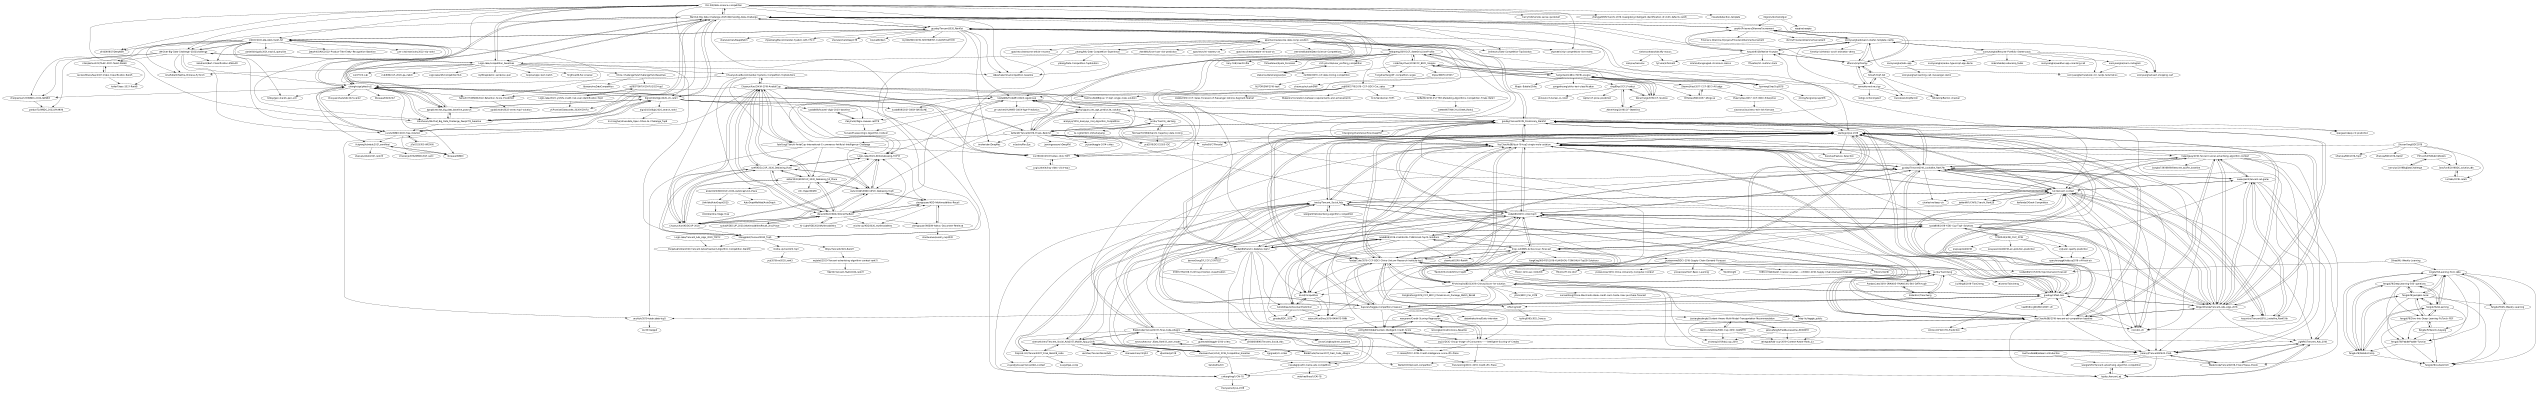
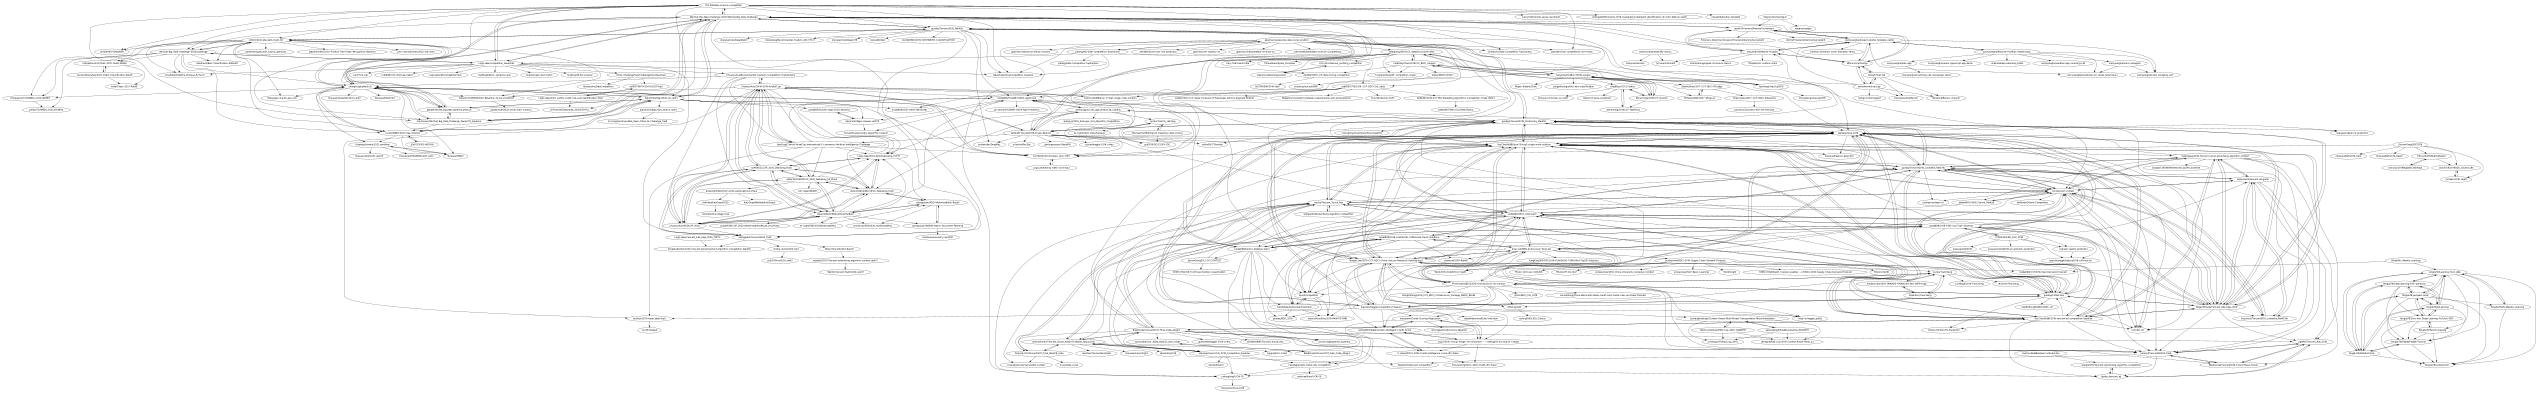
edge "luoda888/tianchi-diabetes-top12" -> "YouChouNoBB/ijcai-18-top2-single-mole-solution": now "demonSong/DF_CCF_CONTEST" -> "YouChouNoBB/ijcai-18-top2-single-mole-solution"
edge "nzc/tencent-contest" -> "LightR0/Tencent_Ads_2018": removed
edge "fengdu78/DataSciComp" -> "fengdu78/PaddlePaddle-Tutorial": added
edge "jiarenyf/TencentSPA02-PreA" -> "wangle1218/Tencent-advertising-algorithm-competition": removed
